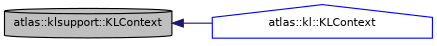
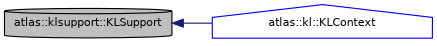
node "atlas::klsupport::KLContext": label "atlas::klsupport::KLContext" -> "atlas::klsupport::KLSupport"
